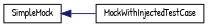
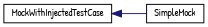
edge "MockWithInjectedTestCase" -> "SimpleMock": reversed
